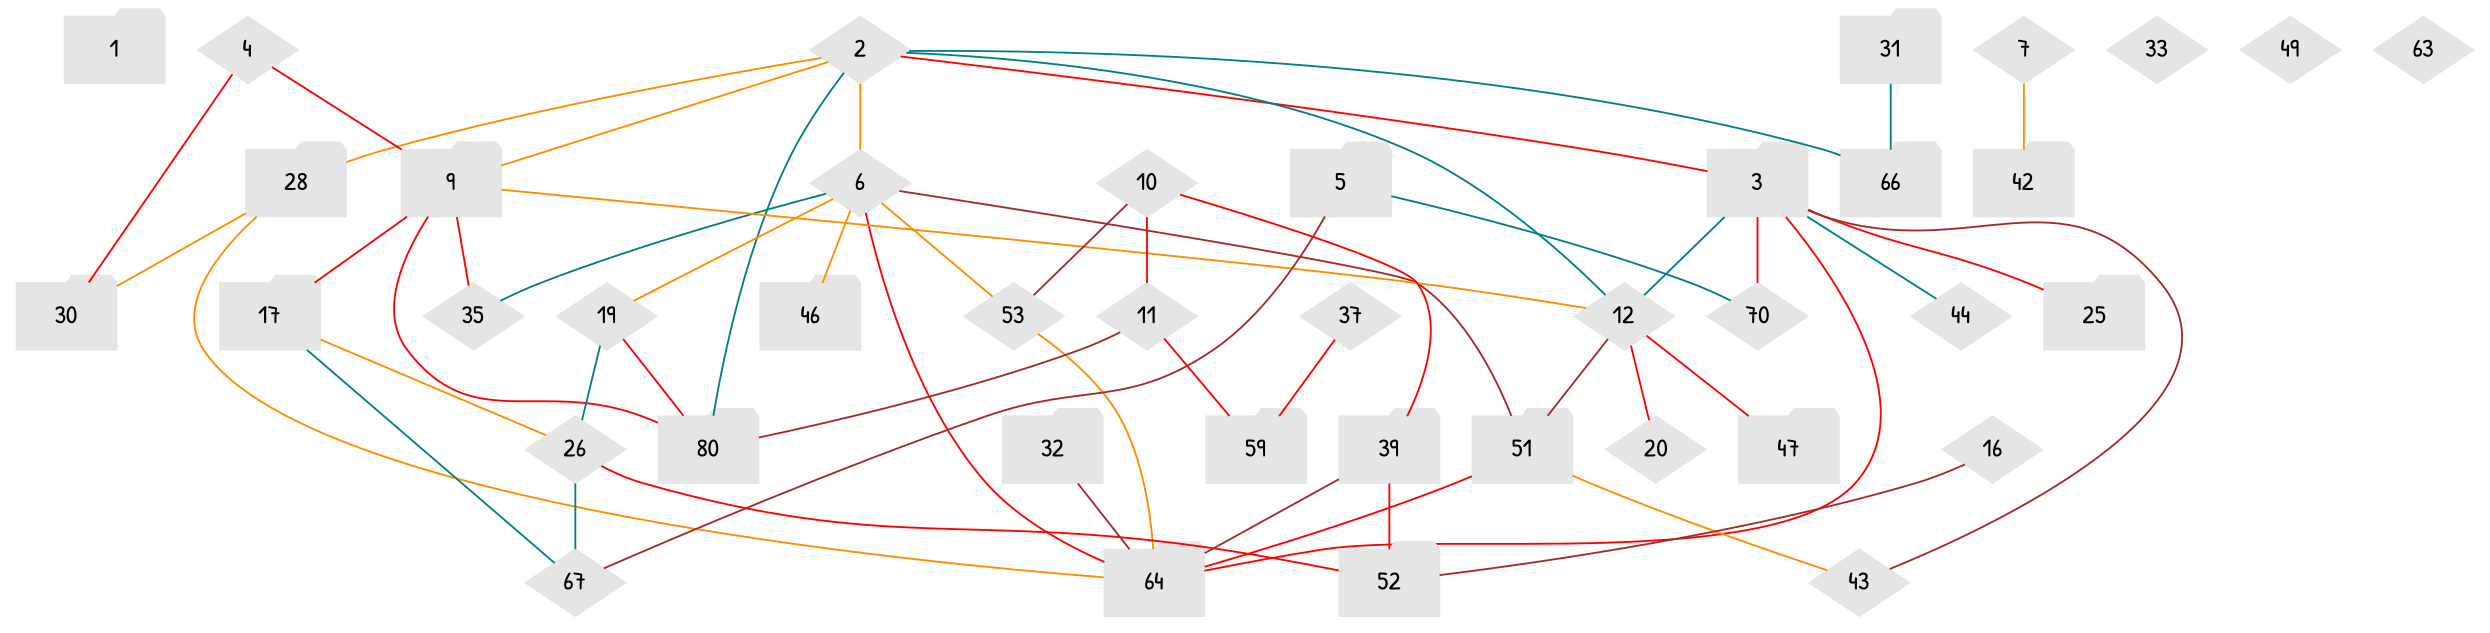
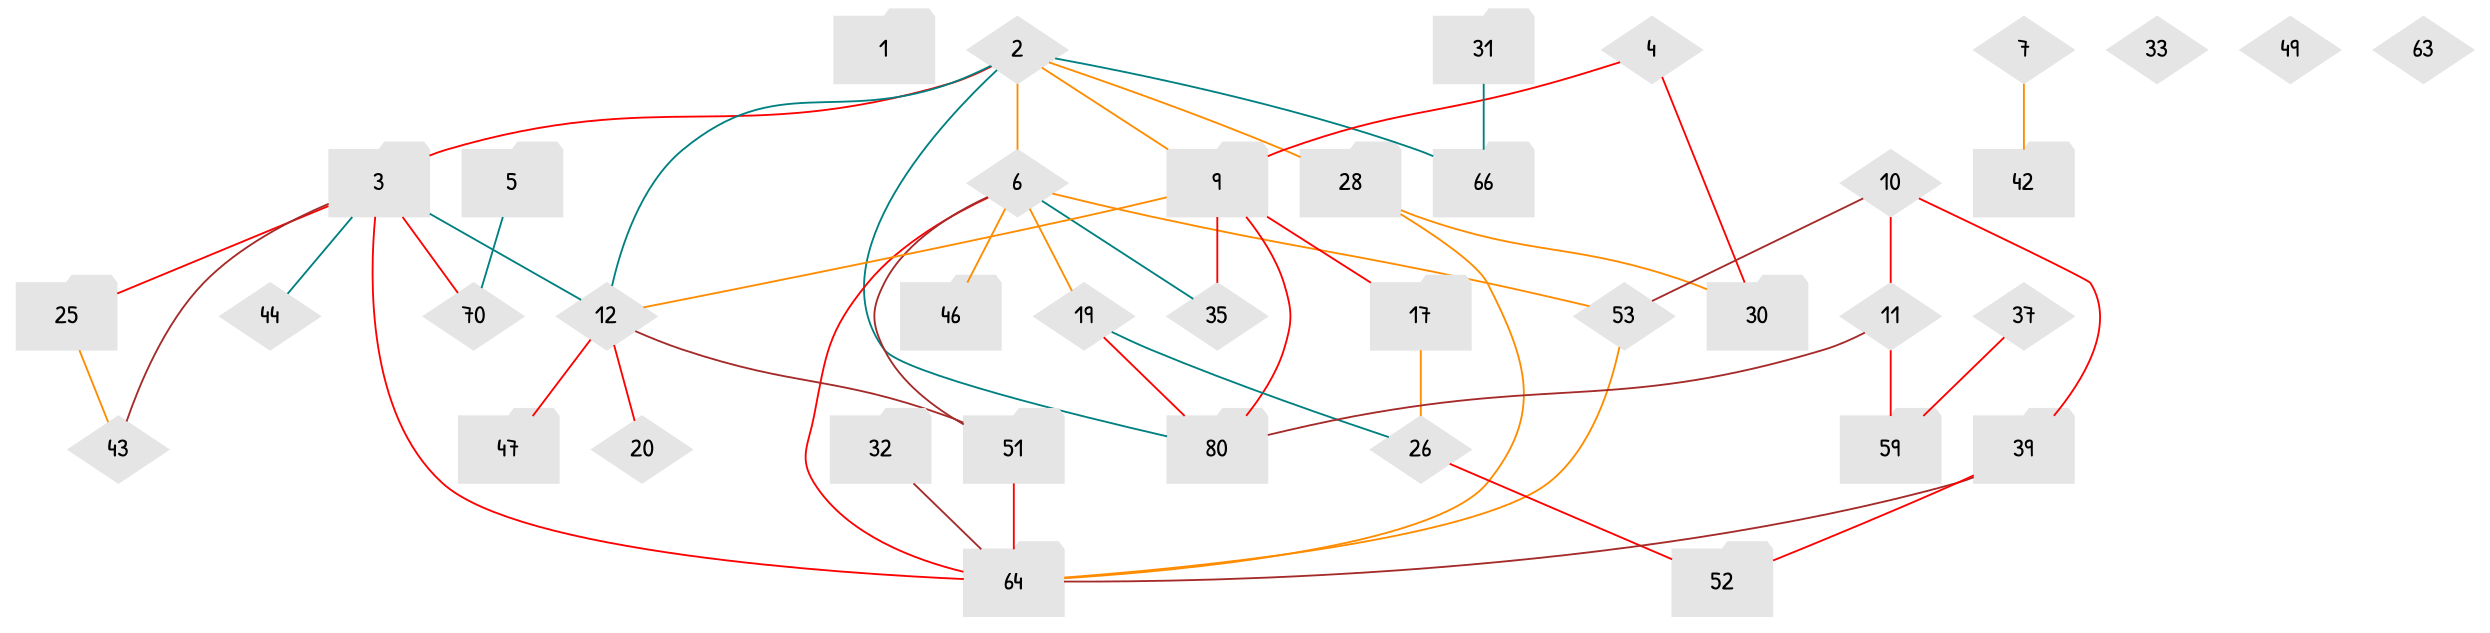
node "16": removed
edge "51" -- "43": now "25" -- "43"
node "67": removed
